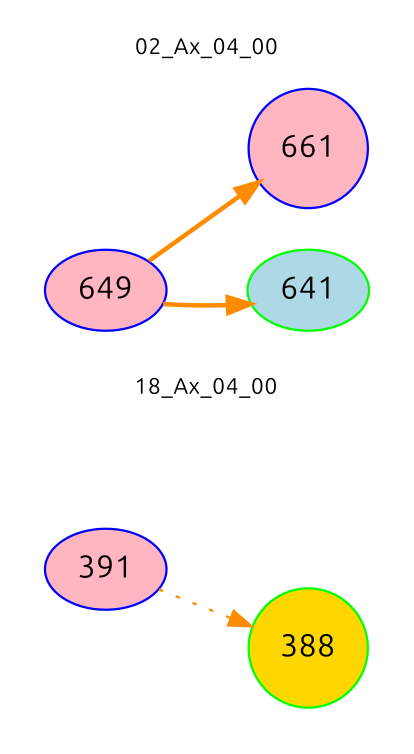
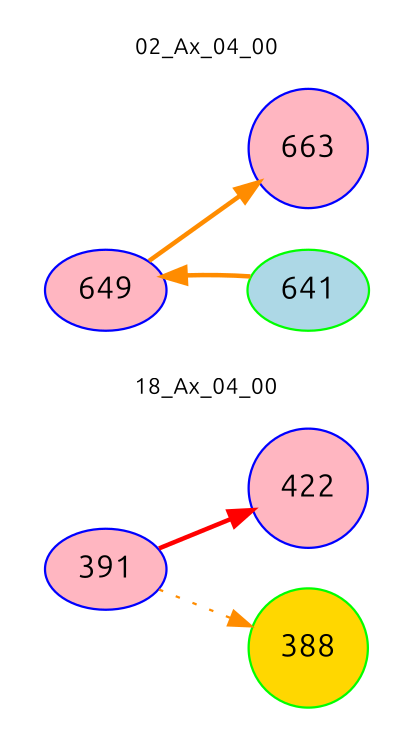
node "661": label "661" -> "663"
edge "649" -> "641": reversed
node "422": added
